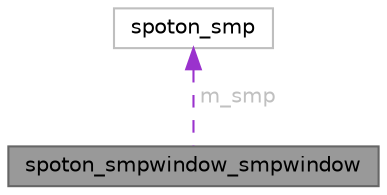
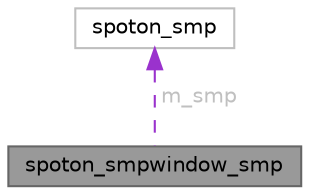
node "spoton_smpwindow_smpwindow": label "spoton_smpwindow_smpwindow" -> "spoton_smpwindow_smp"
